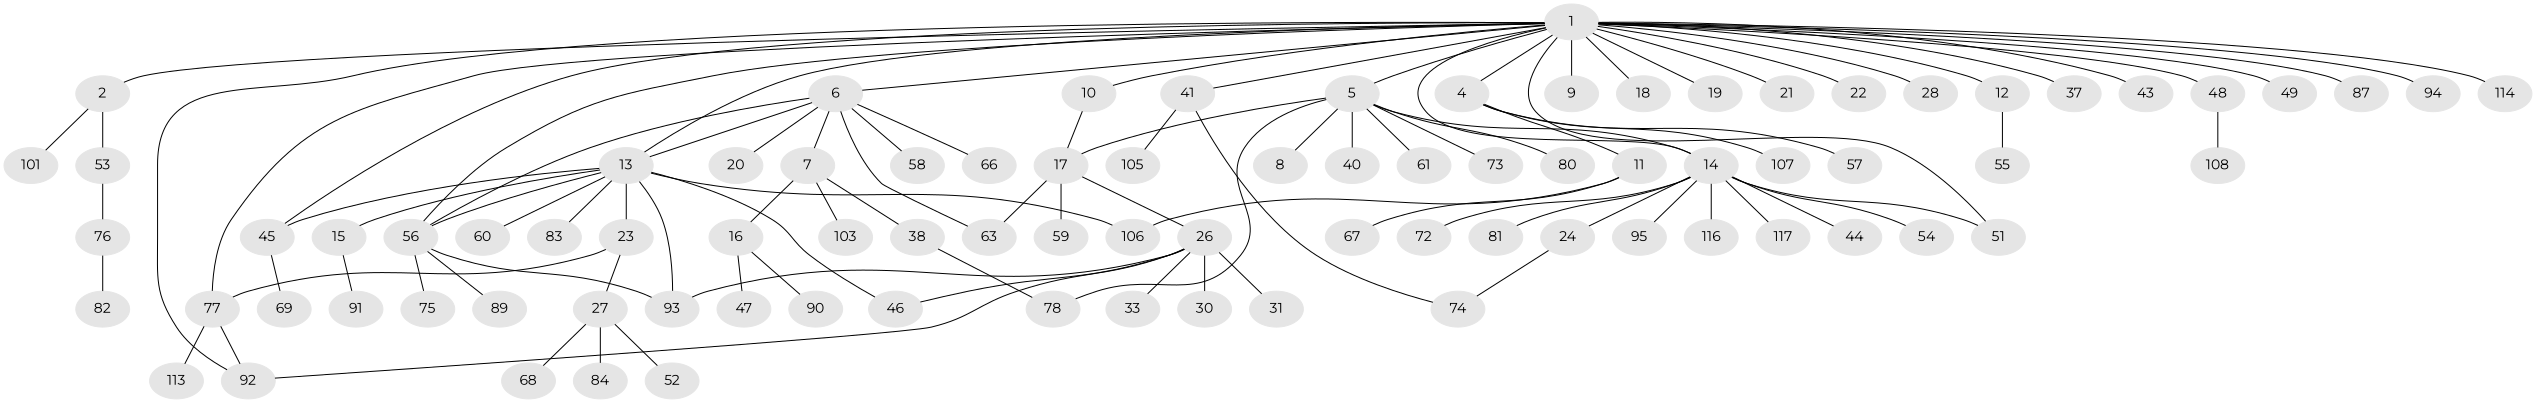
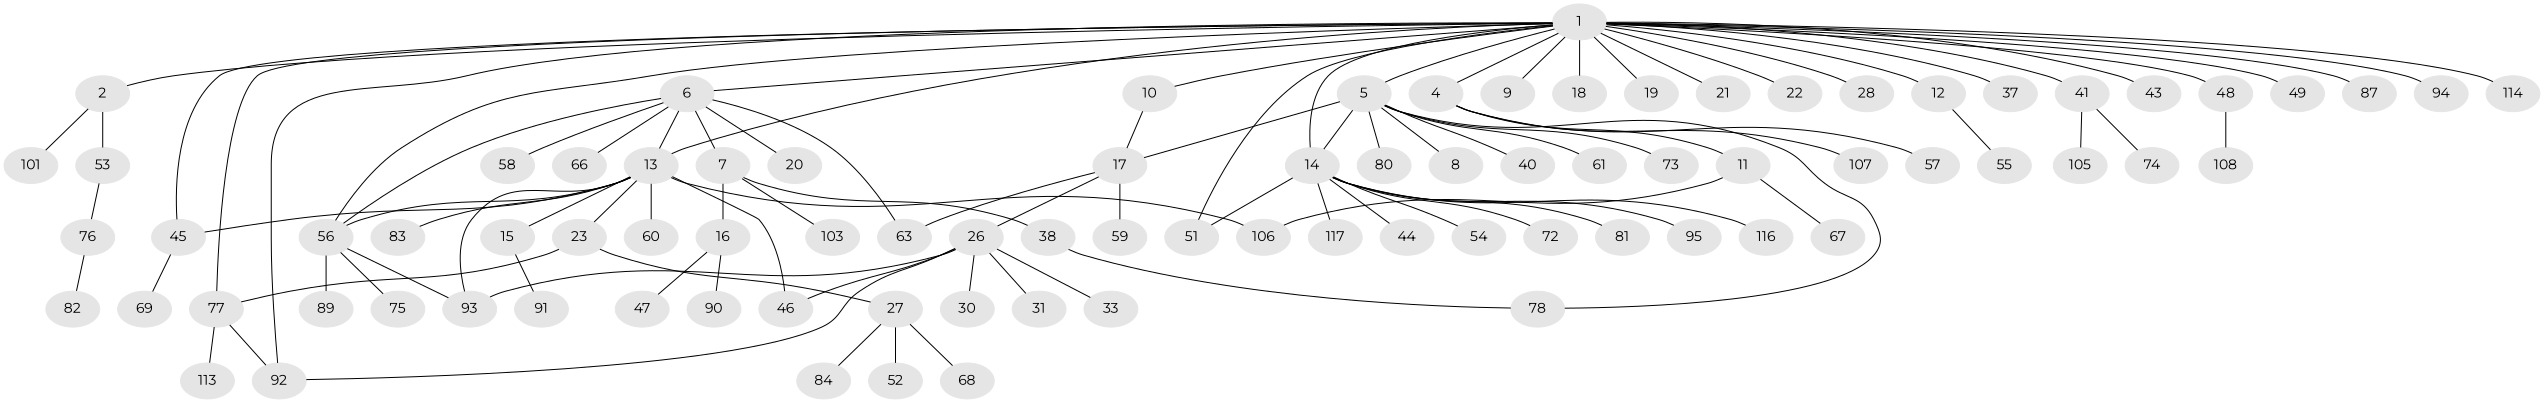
node "24": removed
